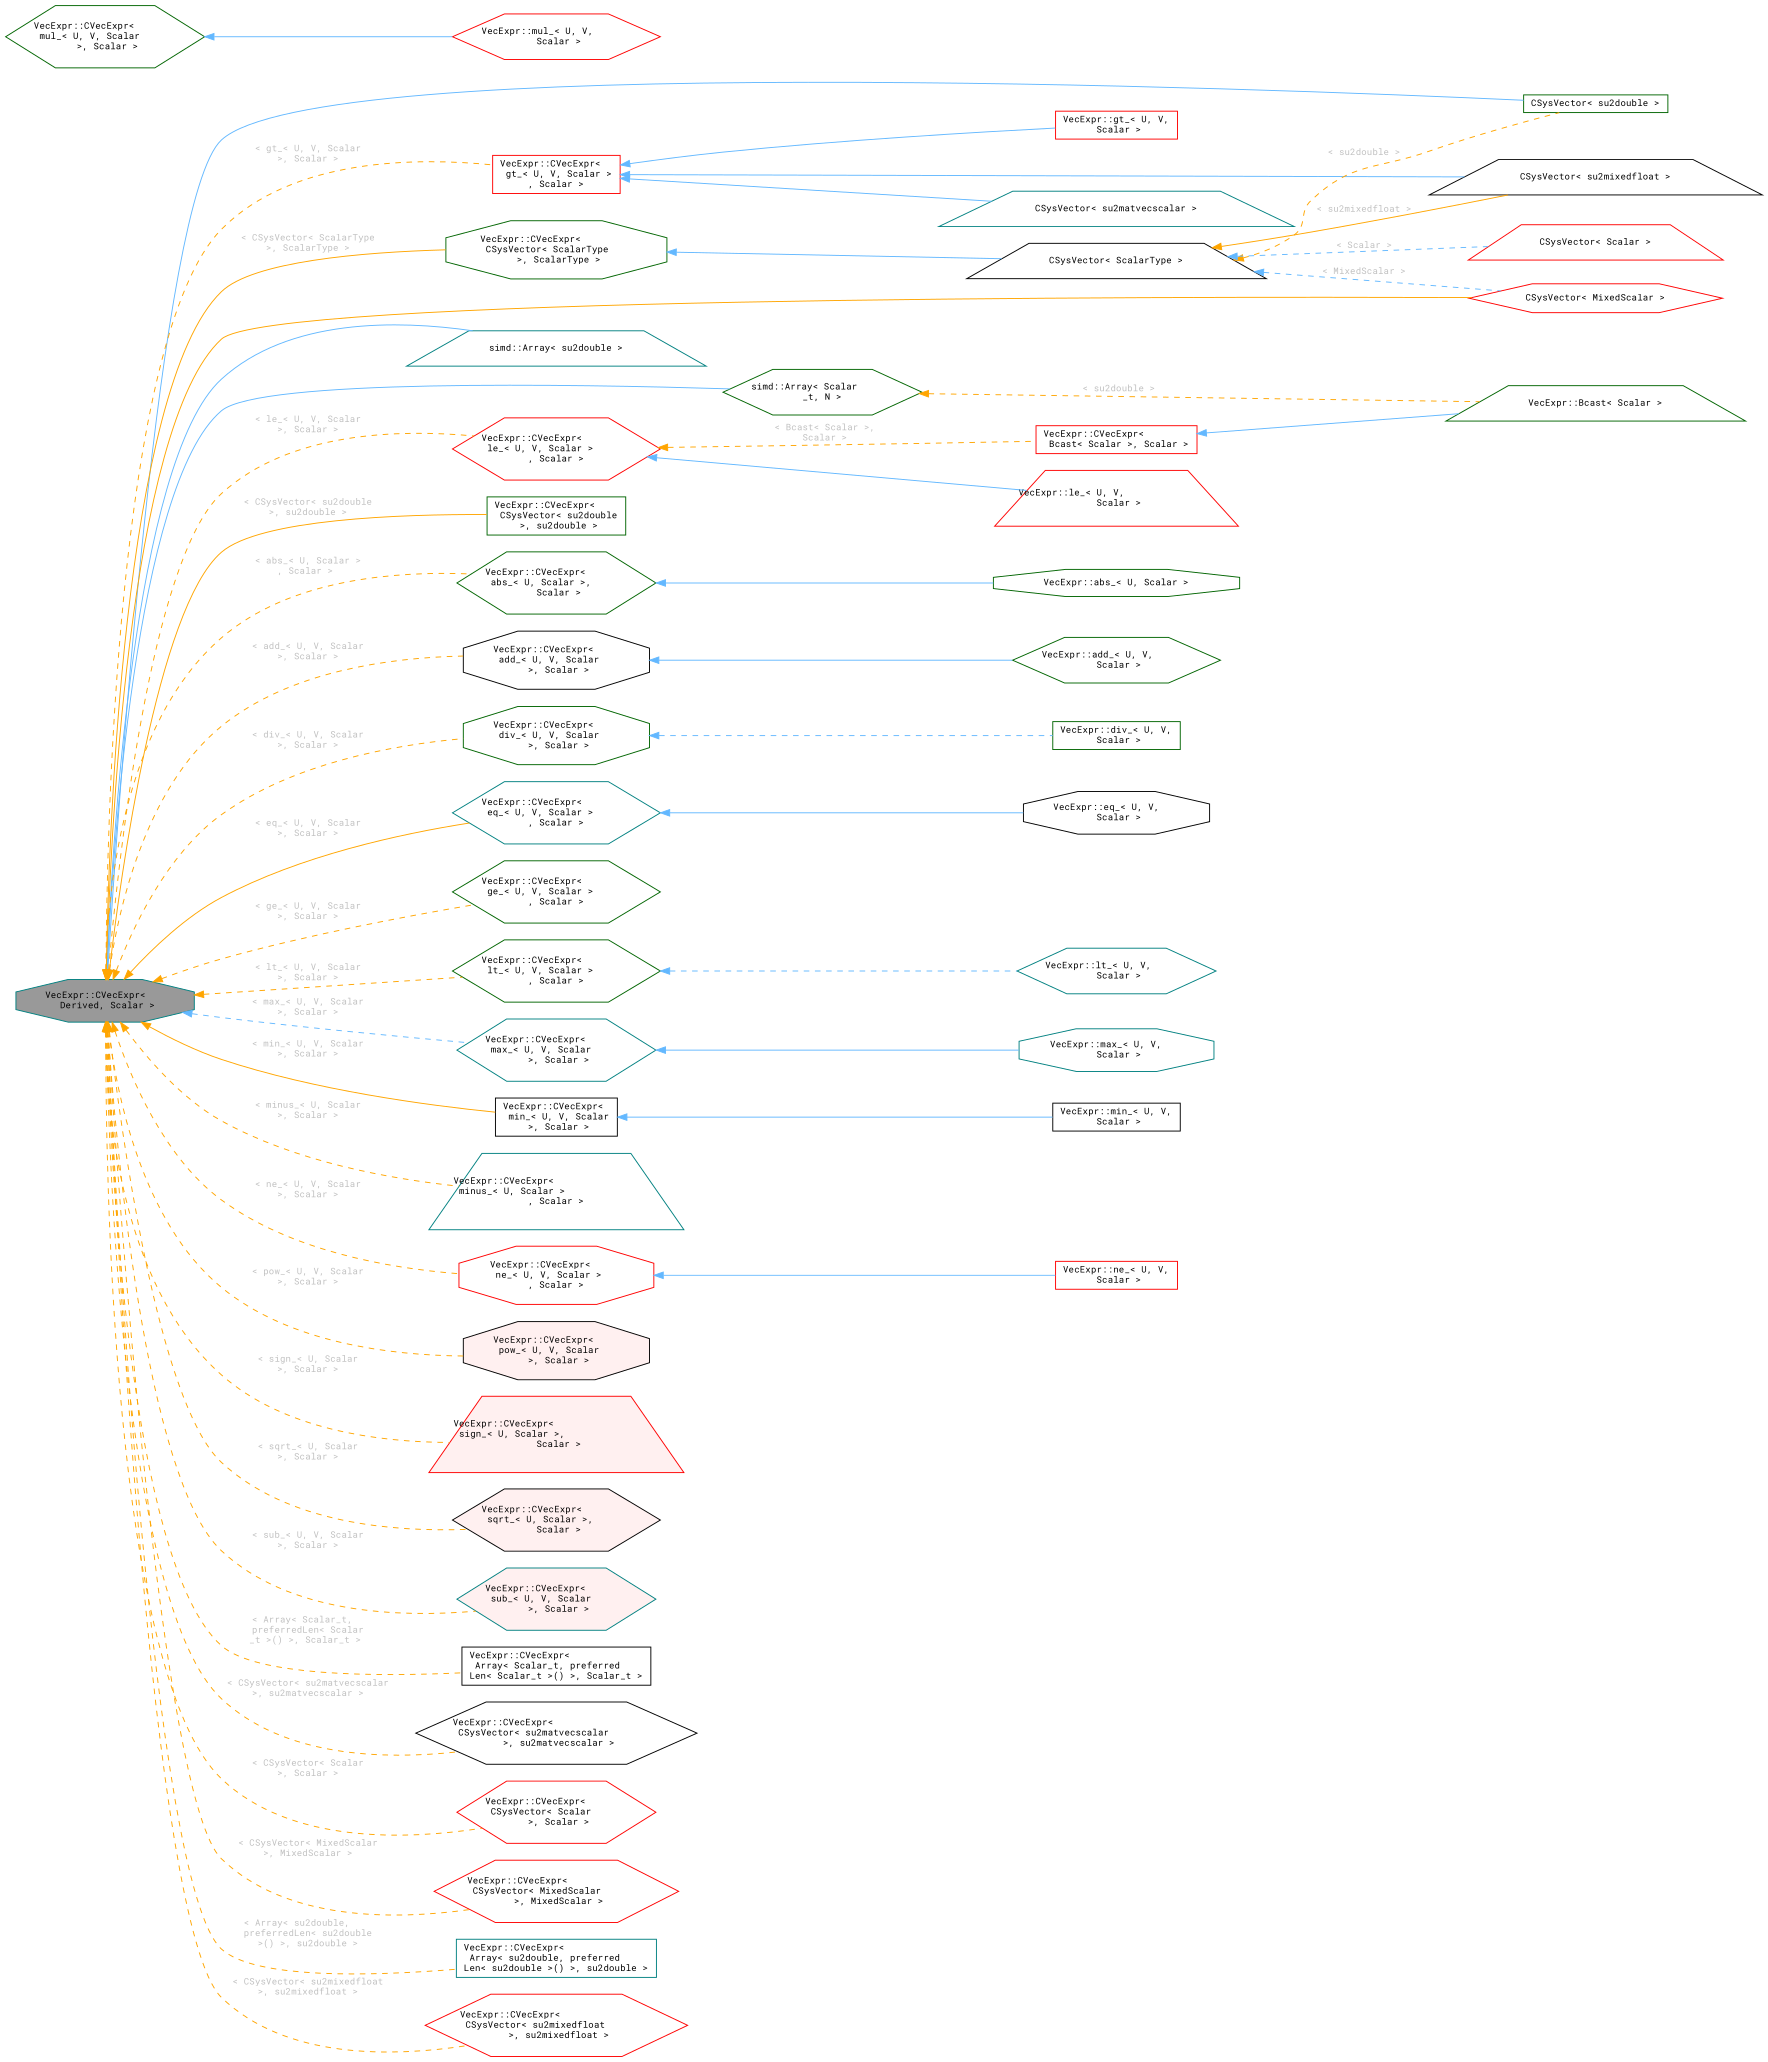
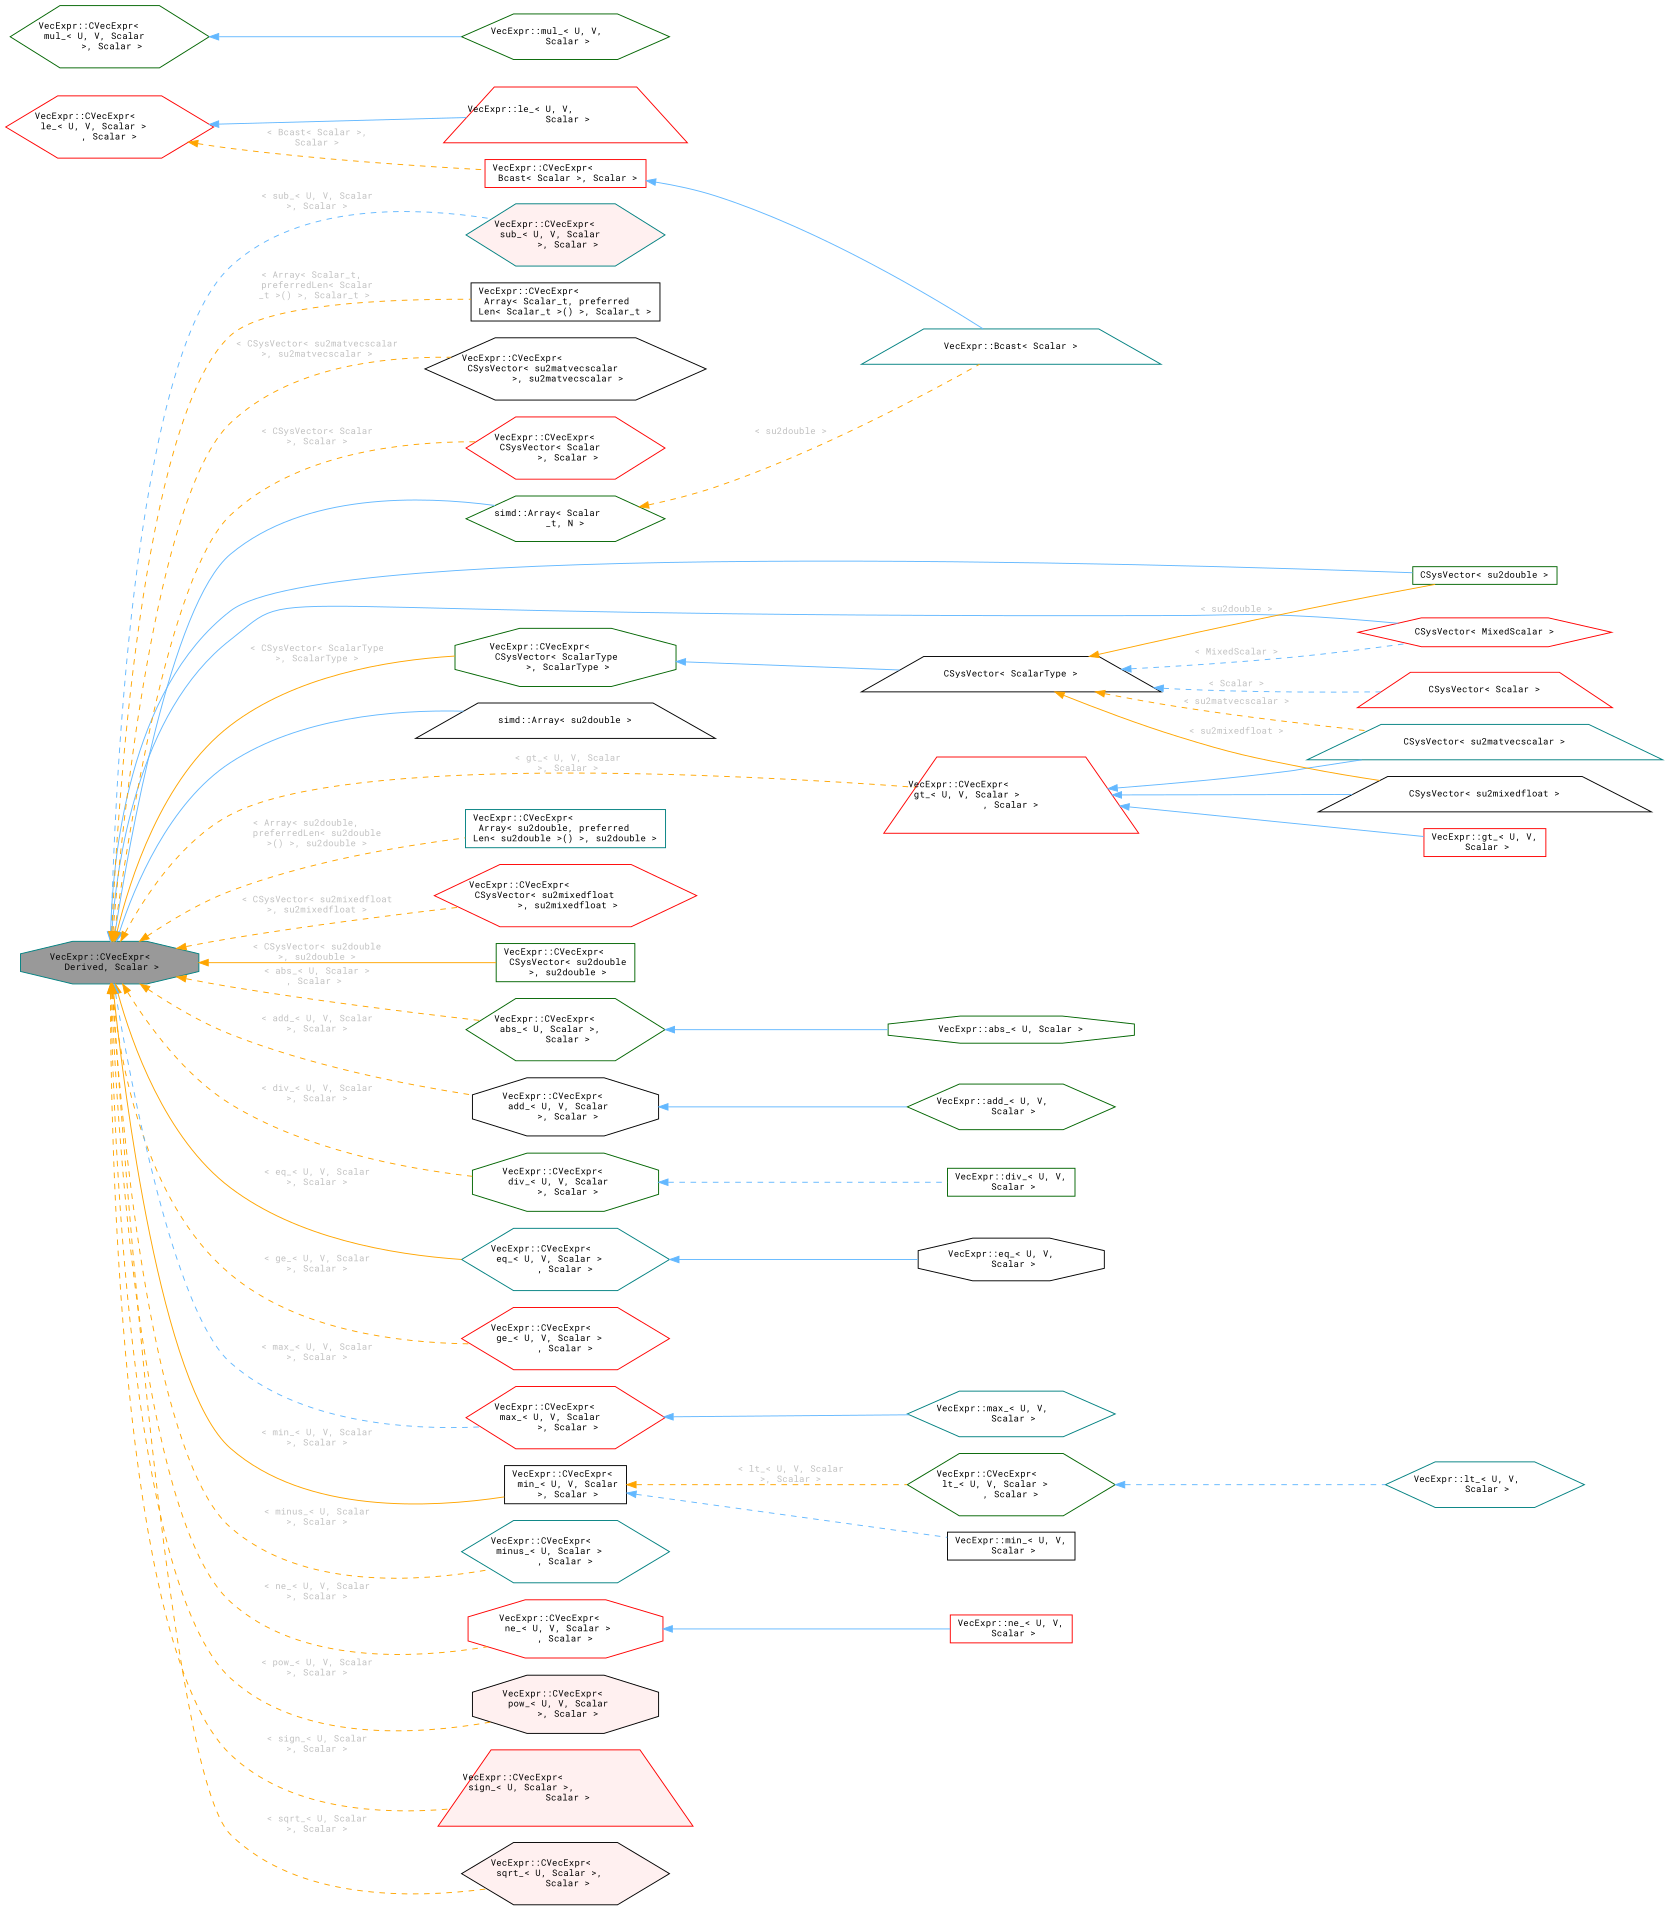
node "VecExpr::mul_< U, V, Scalar >": color red -> darkgreen
edge "CSysVector< su2double >" -> "CSysVector< ScalarType >": style dashed -> solid
node "VecExpr::CVecExpr< gt_< U, V, Scalar > , Scalar >": shape box -> trapezium
edge "CSysVector< MixedScalar >" -> "VecExpr::CVecExpr< Derived, Scalar >": color orange -> steelblue1
node "simd::Array< su2double >": color teal -> black
node "VecExpr::Bcast< Scalar >": color darkgreen -> teal
edge "VecExpr::CVecExpr< le_< U, V, Scalar > , Scalar >" -> "VecExpr::CVecExpr< Derived, Scalar >": removed, label "< le_< U, V, Scalar >, Scalar >"
edge "CSysVector< su2matvecscalar >" -> "CSysVector< ScalarType >": added, label "< su2matvecscalar >"
node "VecExpr::CVecExpr< ge_< U, V, Scalar > , Scalar >": color darkgreen -> red
edge "VecExpr::CVecExpr< lt_< U, V, Scalar > , Scalar >" -> "VecExpr::CVecExpr< Derived, Scalar >": now "VecExpr::CVecExpr< lt_< U, V, Scalar > , Scalar >" -> "VecExpr::CVecExpr< min_< U, V, Scalar >, Scalar >"
node "VecExpr::CVecExpr< max_< U, V, Scalar >, Scalar >": color teal -> red
node "VecExpr::max_< U, V, Scalar >": shape octagon -> hexagon
edge "VecExpr::min_< U, V, Scalar >" -> "VecExpr::CVecExpr< min_< U, V, Scalar >, Scalar >": style solid -> dashed
node "VecExpr::CVecExpr< minus_< U, Scalar > , Scalar >": shape trapezium -> hexagon
edge "VecExpr::CVecExpr< sub_< U, V, Scalar >, Scalar >" -> "VecExpr::CVecExpr< Derived, Scalar >": color orange -> steelblue1
node "VecExpr::CVecExpr< CSysVector< MixedScalar >, MixedScalar >": removed
